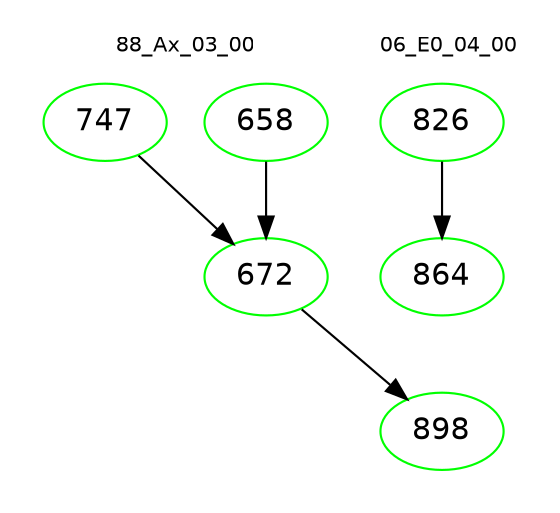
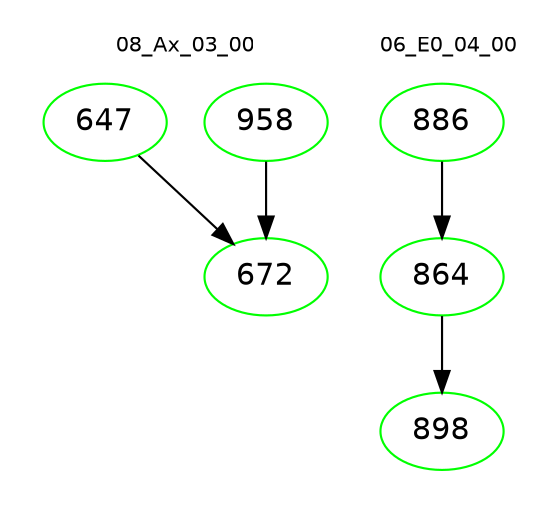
cluster "88_Ax_03_00": label "88_Ax_03_00" -> "08_Ax_03_00"
node "747": label "747" -> "647"
node "658": label "658" -> "958"
node "826": label "826" -> "886"
edge "672" -> "898": now "864" -> "898"
